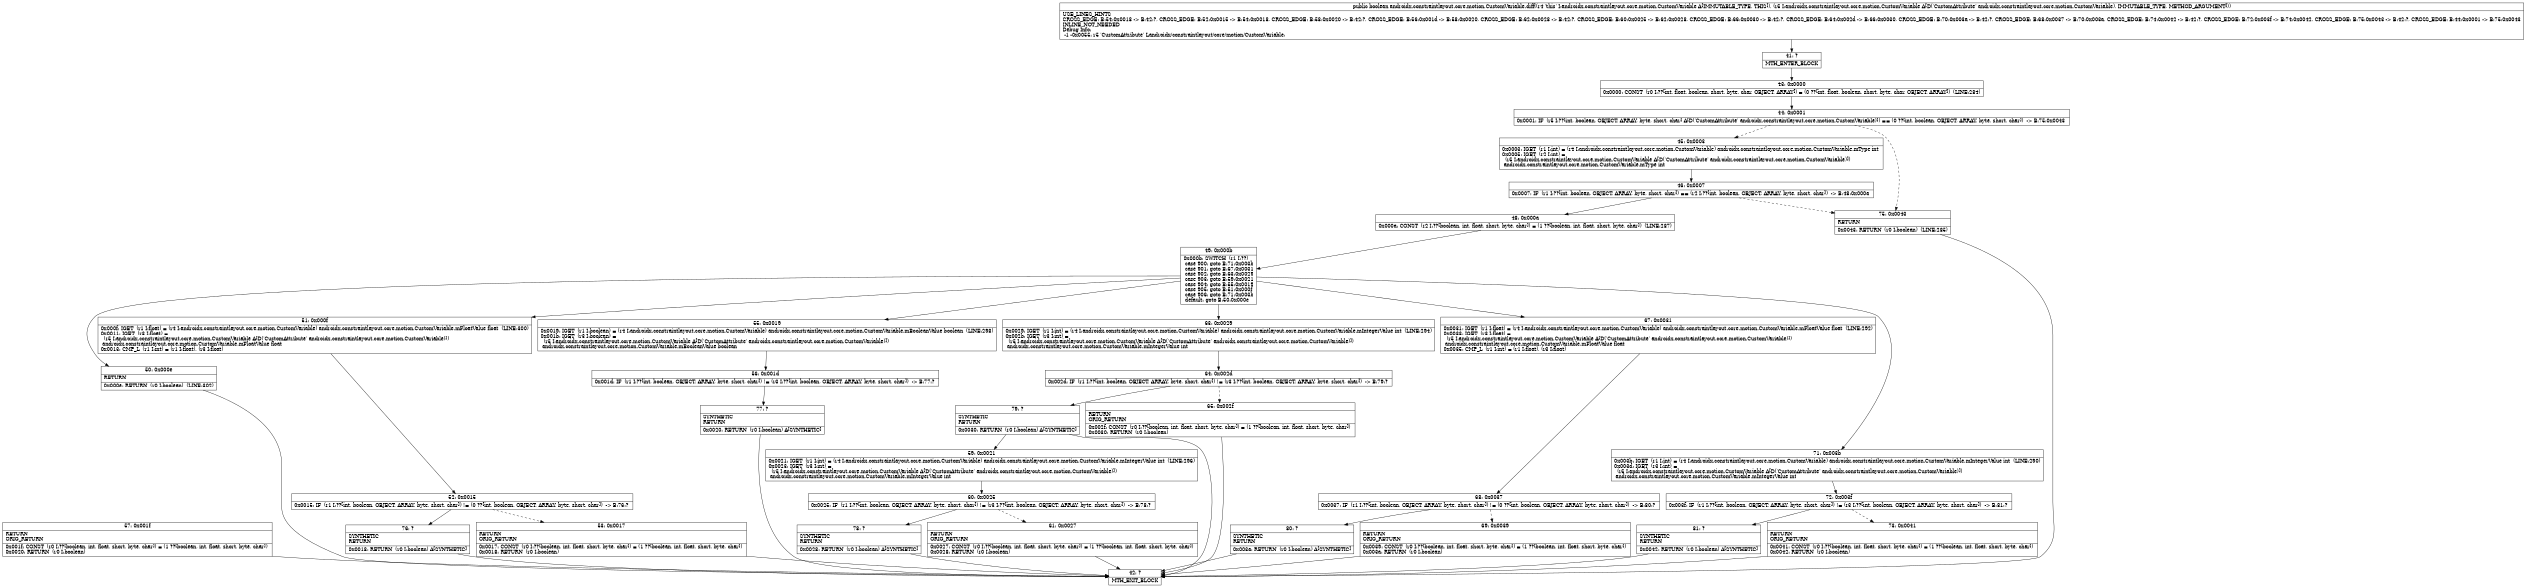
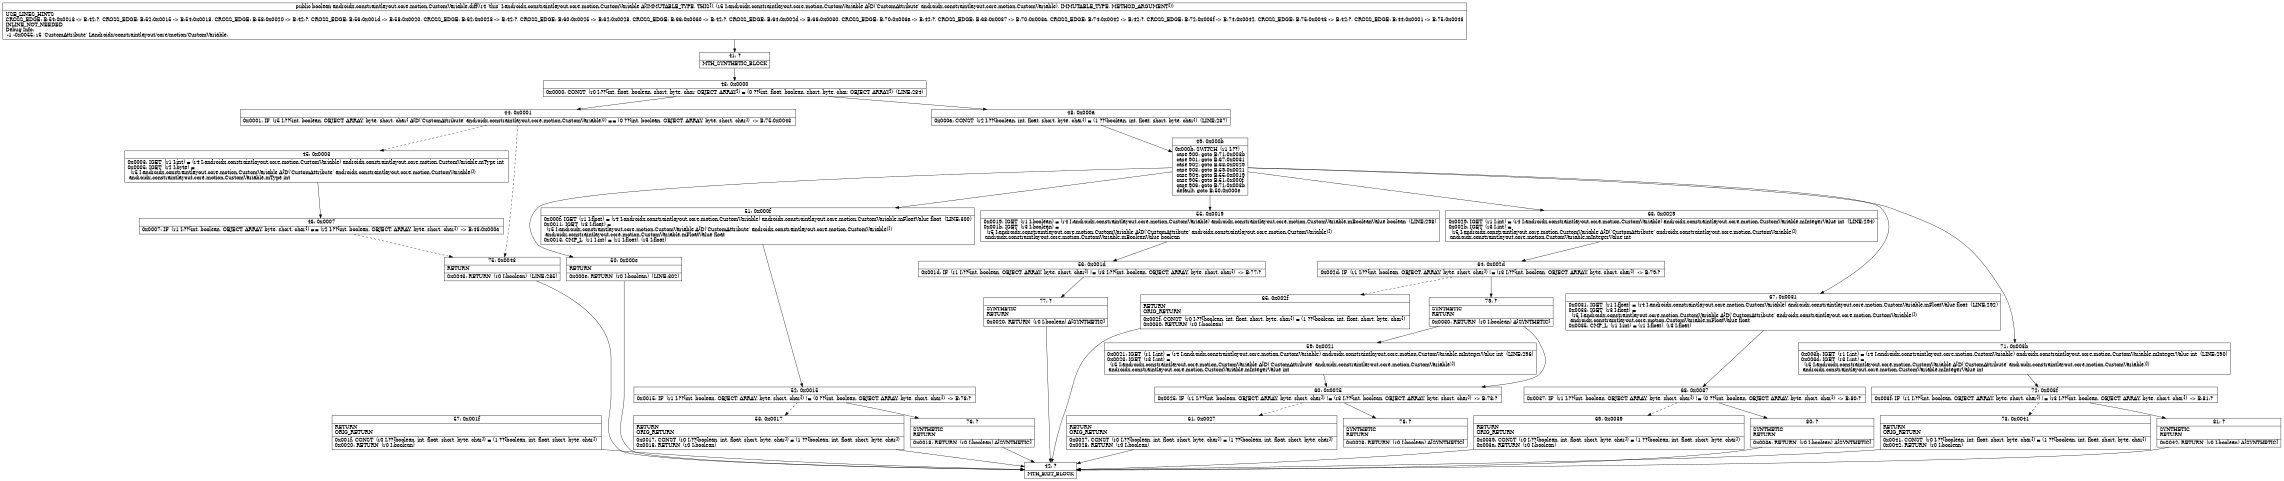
node "41: ?": text "MTH_ENTER_BLOCK" -> "MTH_SYNTHETIC_BLOCK"
node "45: 0x0003": text "0x0005: IGET  (r2 I:int) =" -> "0x0005: IGET  (r2 I:byte) ="
edge "46: 0x0007" -> "48: 0x000a": now "43: 0x0000" -> "48: 0x000a"
edge "79: ?" -> "42: ?": now "79: ?" -> "60: 0x0025"
edge "78: ?" -> "42: ?": removed
